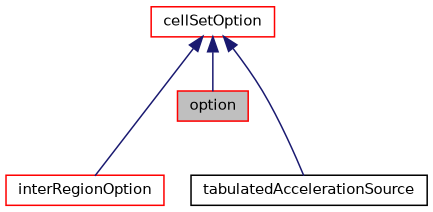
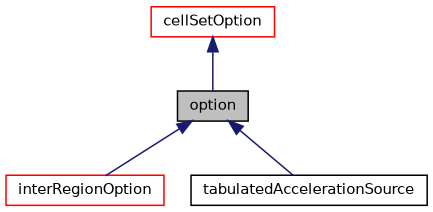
node "option": color red -> black
edge "tabulatedAccelerationSource" -> "cellSetOption": now "tabulatedAccelerationSource" -> "option"
edge "interRegionOption" -> "cellSetOption": now "interRegionOption" -> "option"
